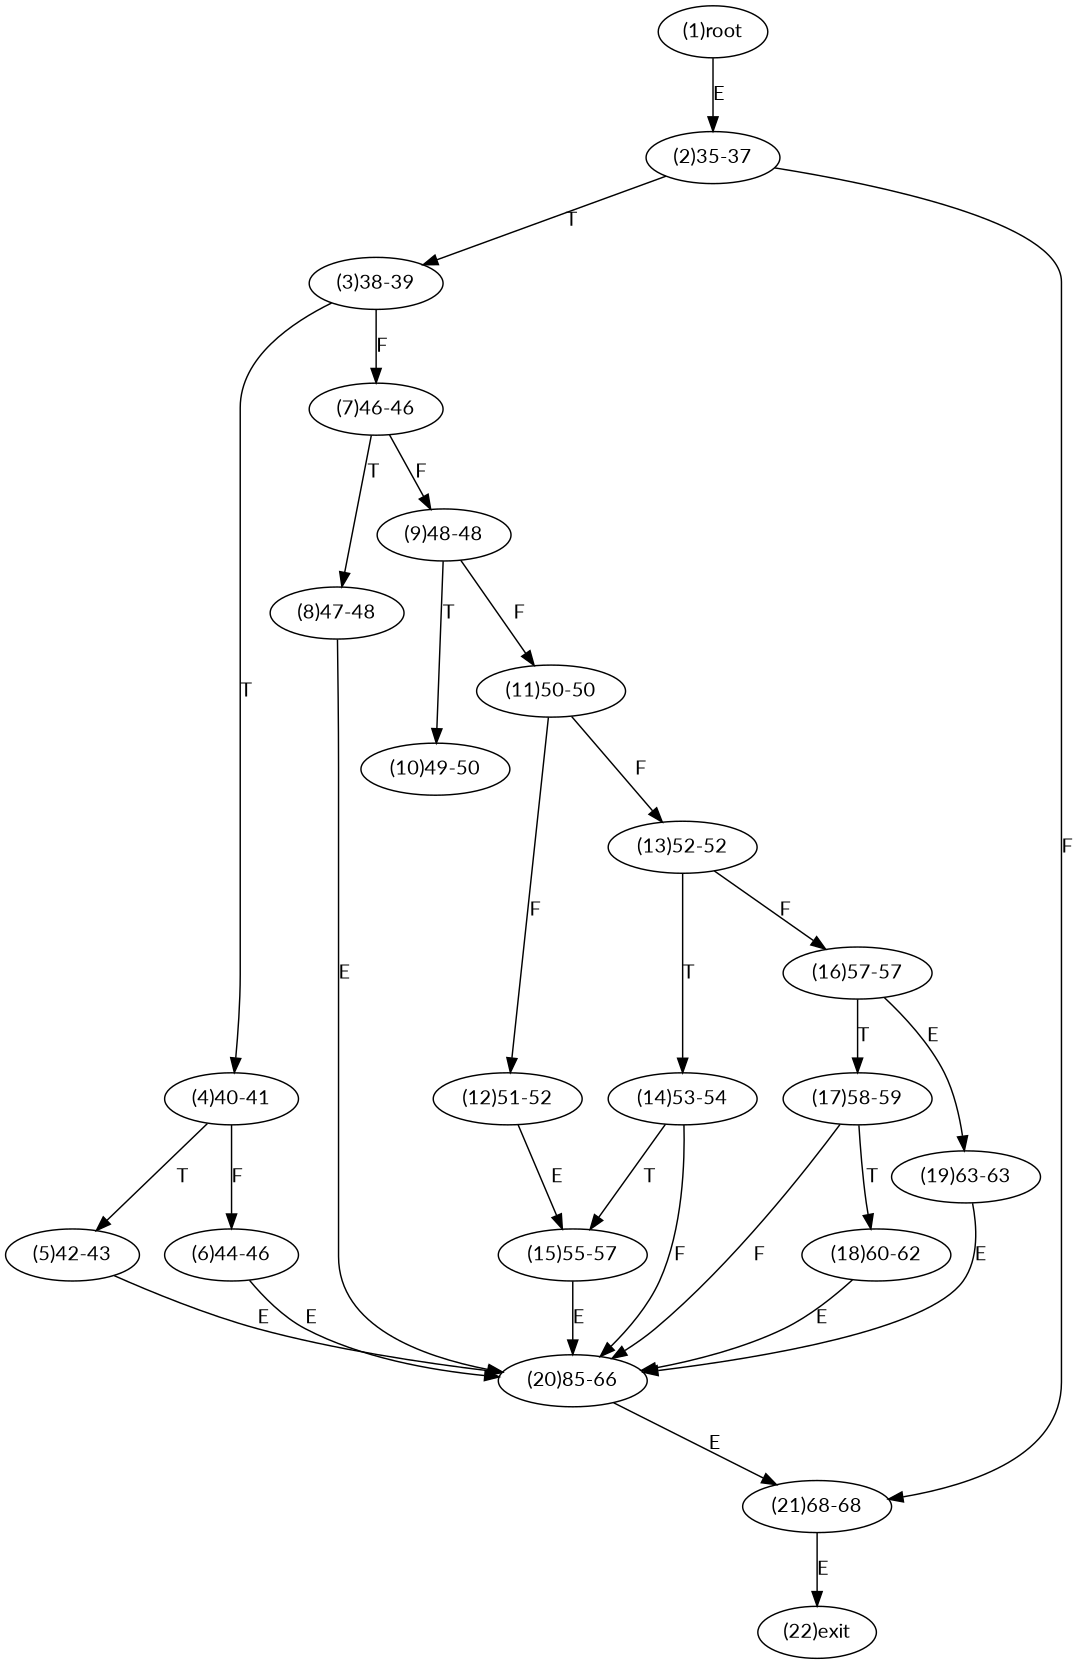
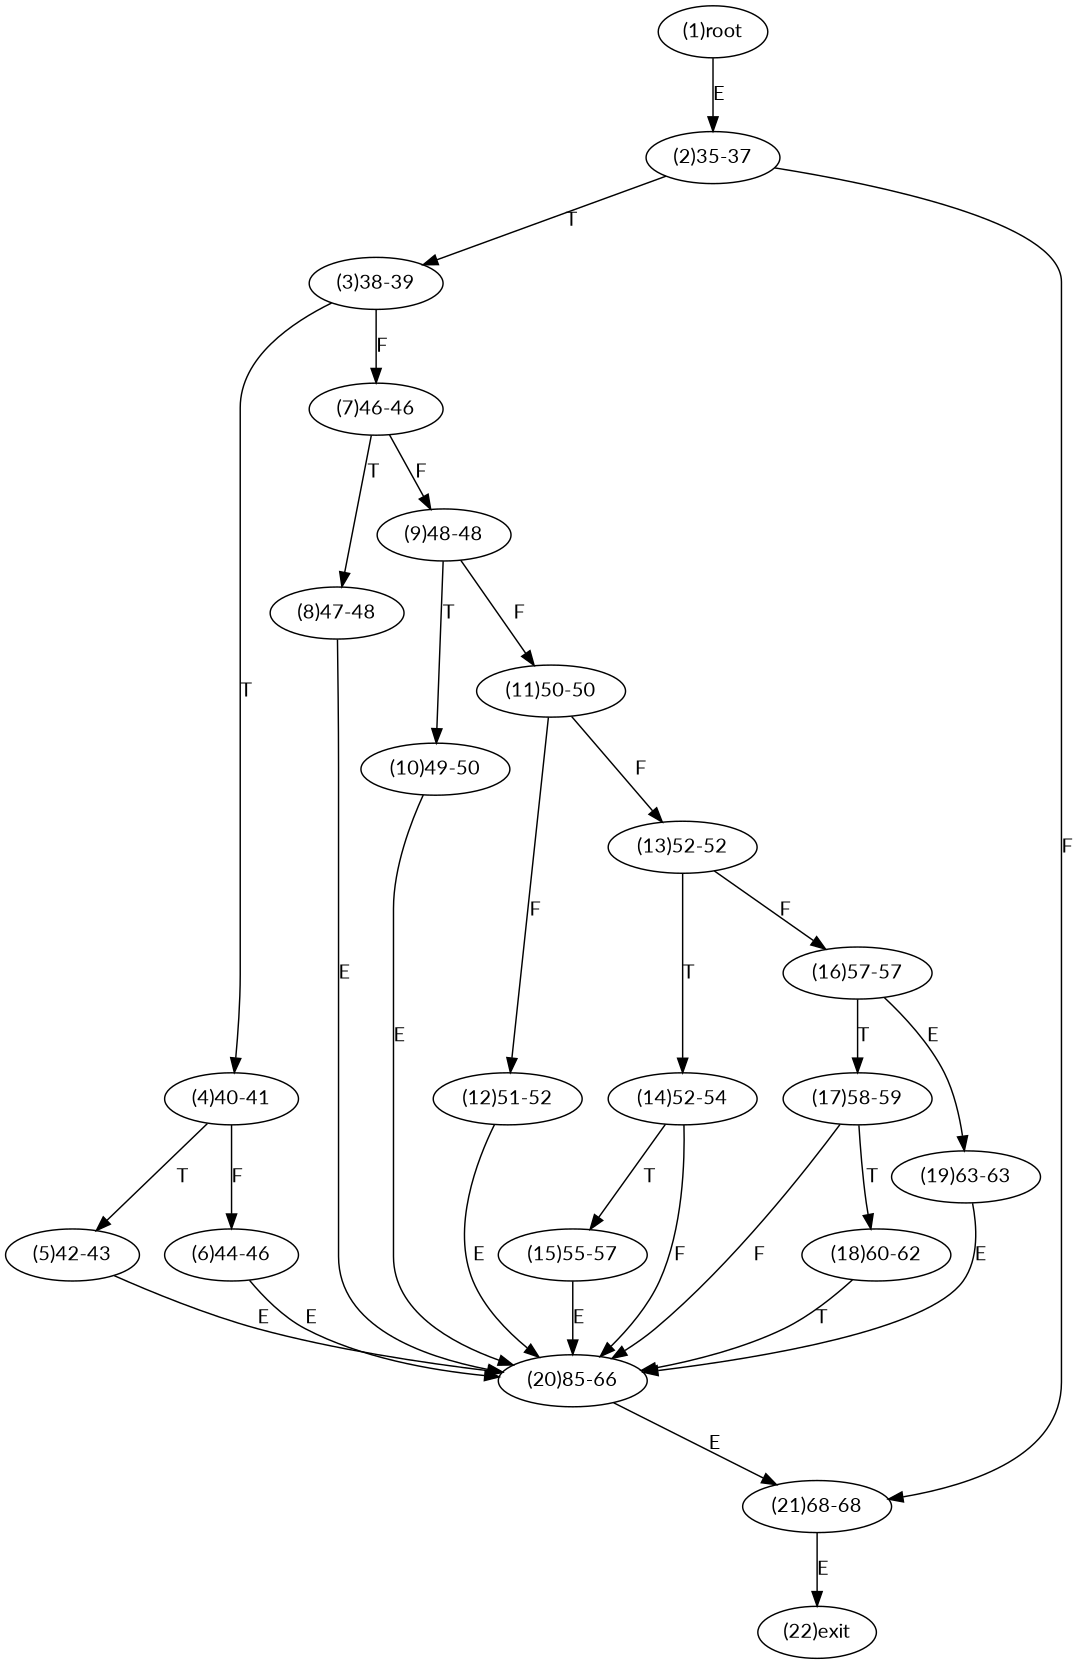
node "(14)53-54": label "(14)53-54" -> "(14)52-54"
edge "(10)49-50" -> "(20)85-66": added, label "E"
edge "(12)51-52" -> "(15)55-57": now "(12)51-52" -> "(20)85-66"
edge "(18)60-62" -> "(20)85-66": label "E" -> "T"
